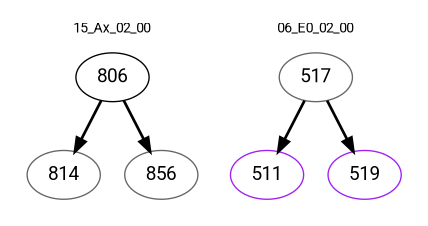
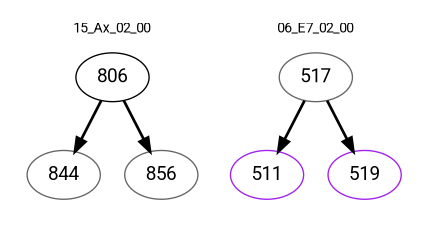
cluster "06_E0_02_00": label "06_E0_02_00" -> "06_E7_02_00"
node "814": label "814" -> "844"
